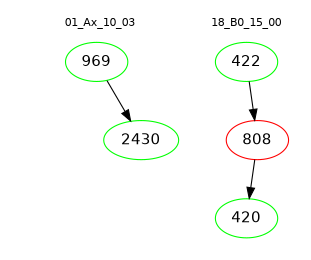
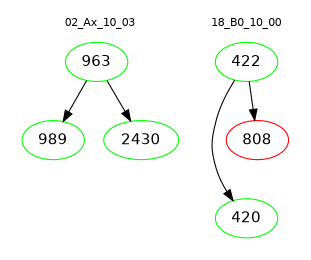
cluster "01_Ax_10_03": label "01_Ax_10_03" -> "02_Ax_10_03"
cluster "18_B0_15_00": label "18_B0_15_00" -> "18_B0_10_00"
node "969": label "969" -> "963"
node "989": added
edge "808" -> "420": now "422" -> "420"
